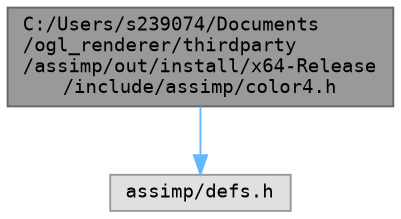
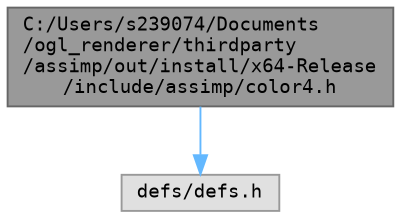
node "assimp/defs.h": label "assimp/defs.h" -> "defs/defs.h"
